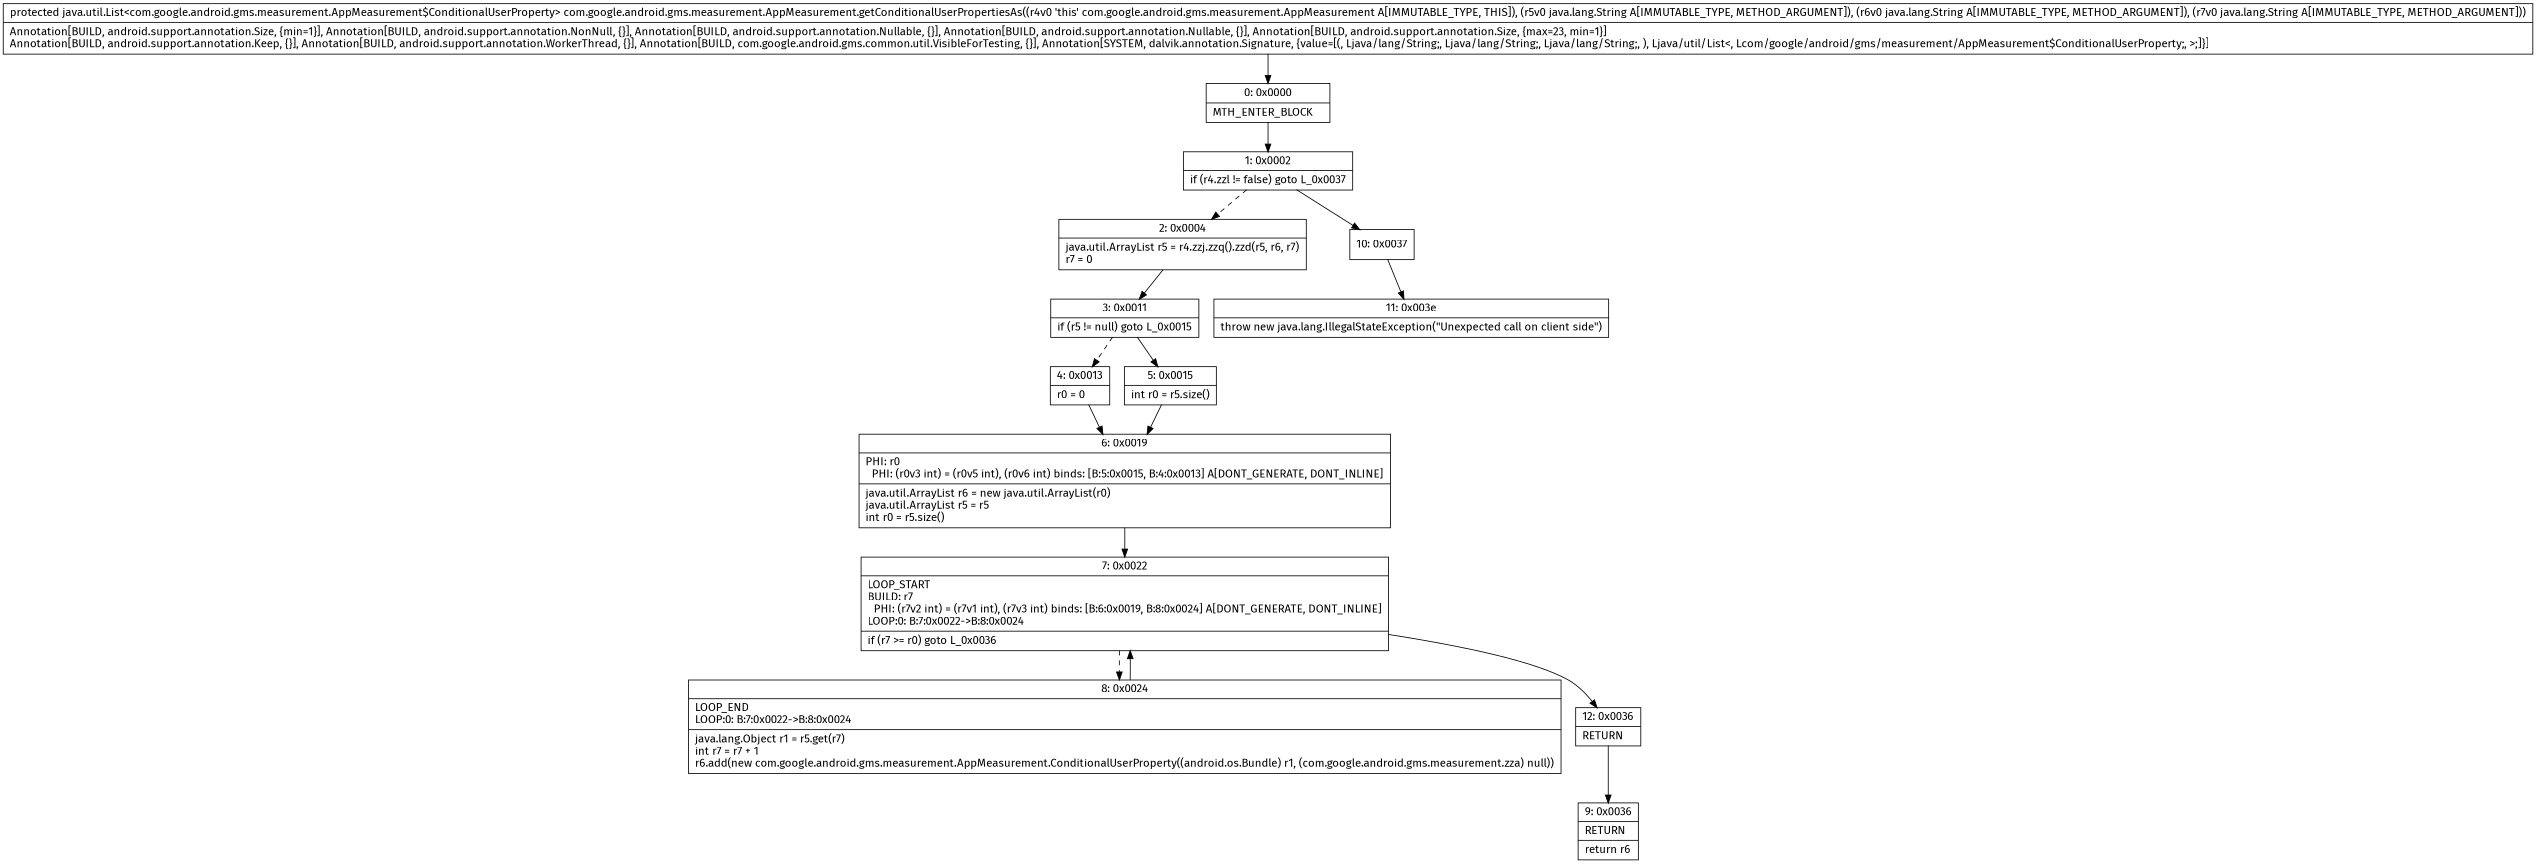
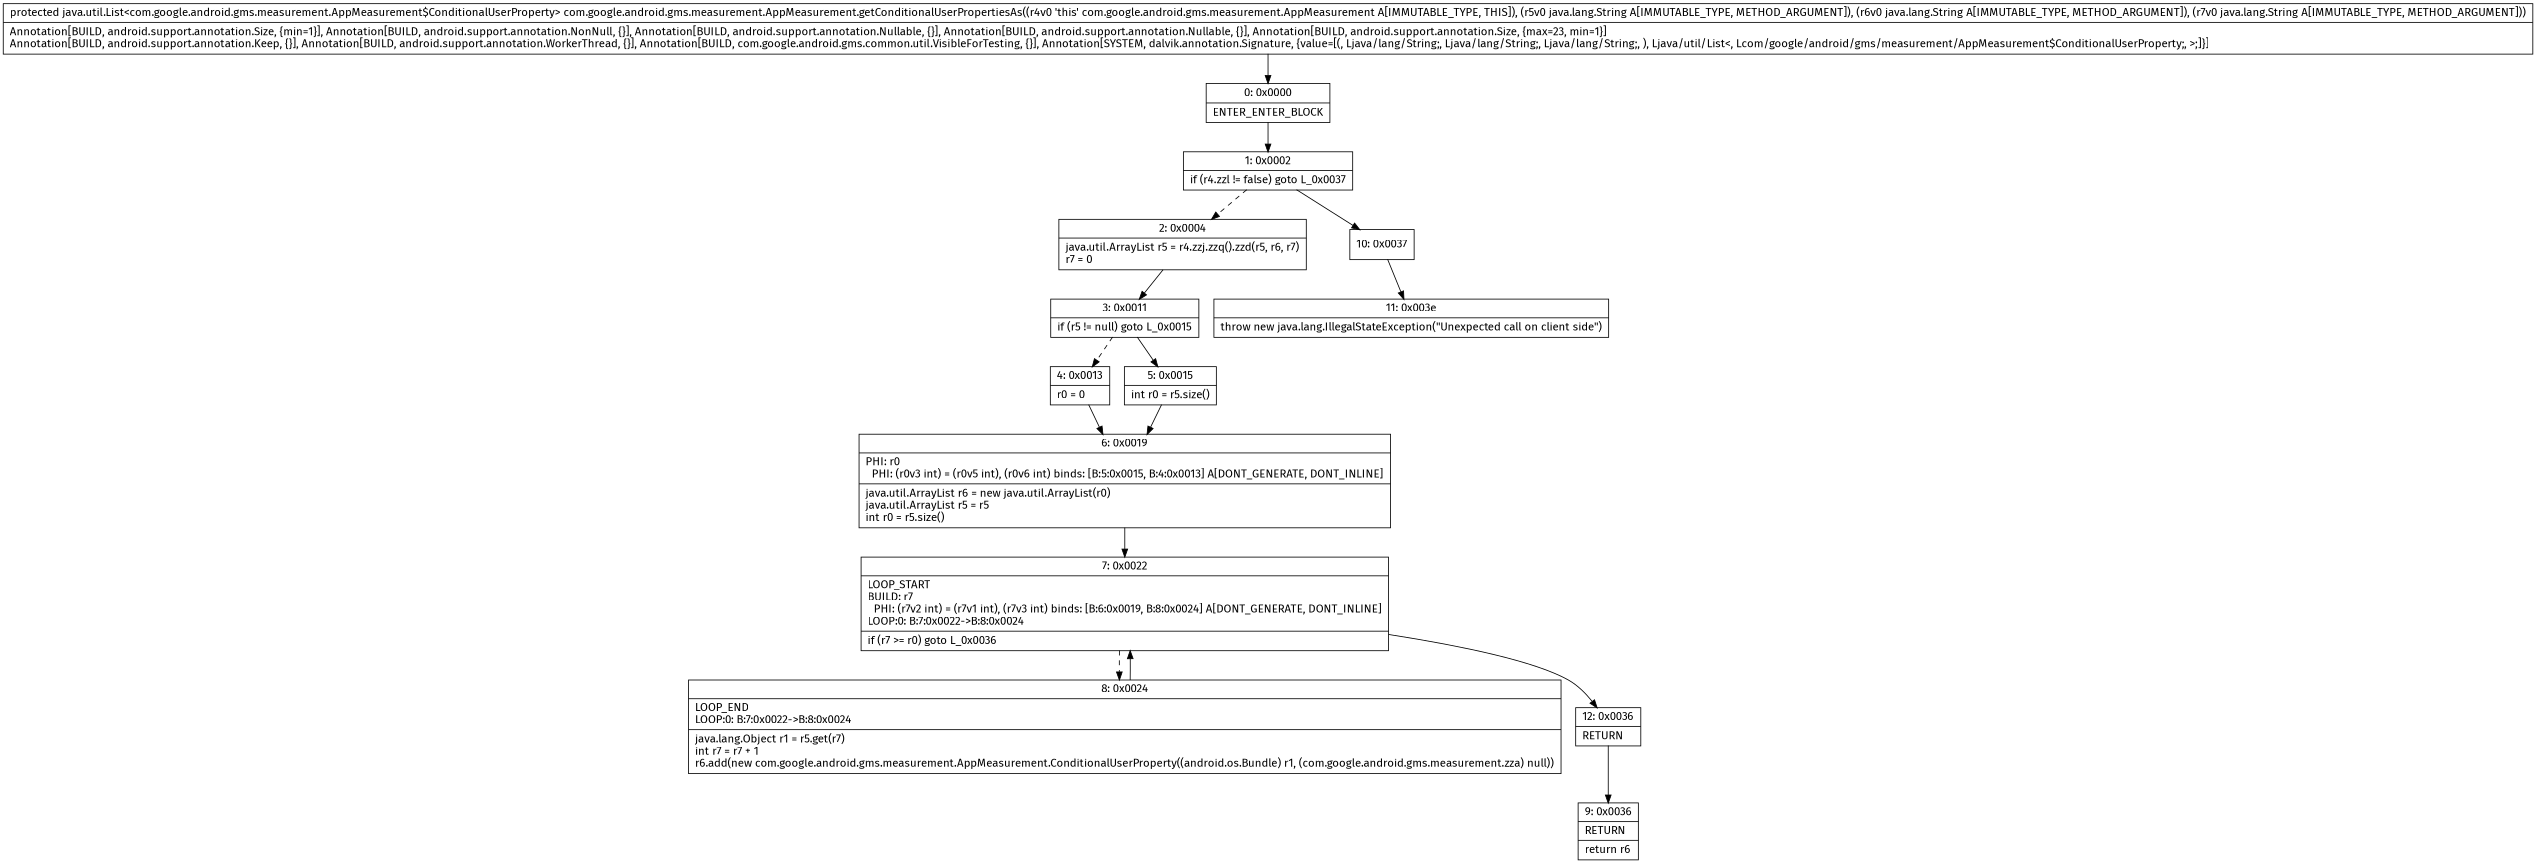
node "0: 0x0000": text "MTH_ENTER_BLOCK" -> "ENTER_ENTER_BLOCK"
